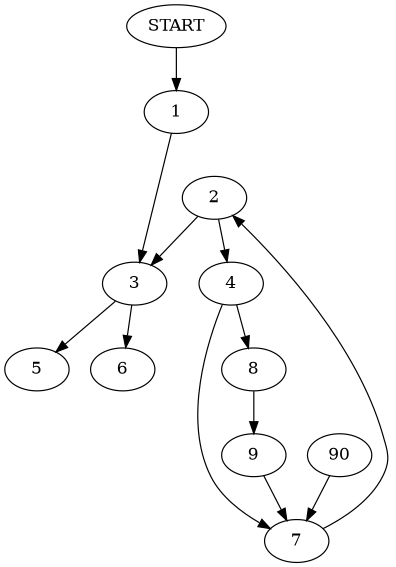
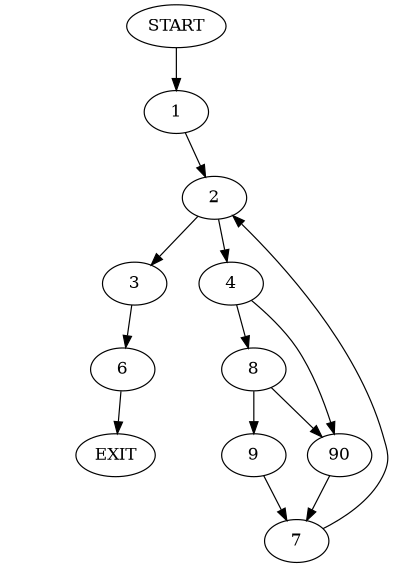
edge "1" -> "3": now "1" -> "2"
node "5": removed
edge "8" -> "90": added
edge "4" -> "7": now "4" -> "90"
node "EXIT": added
